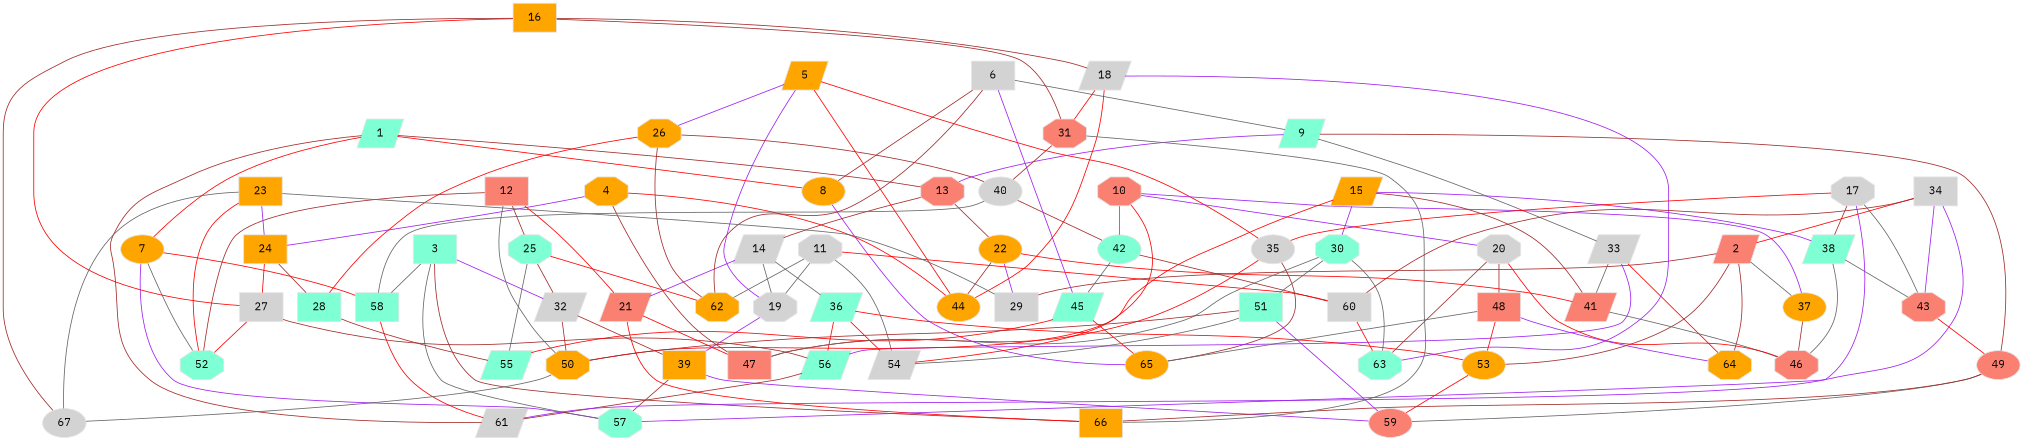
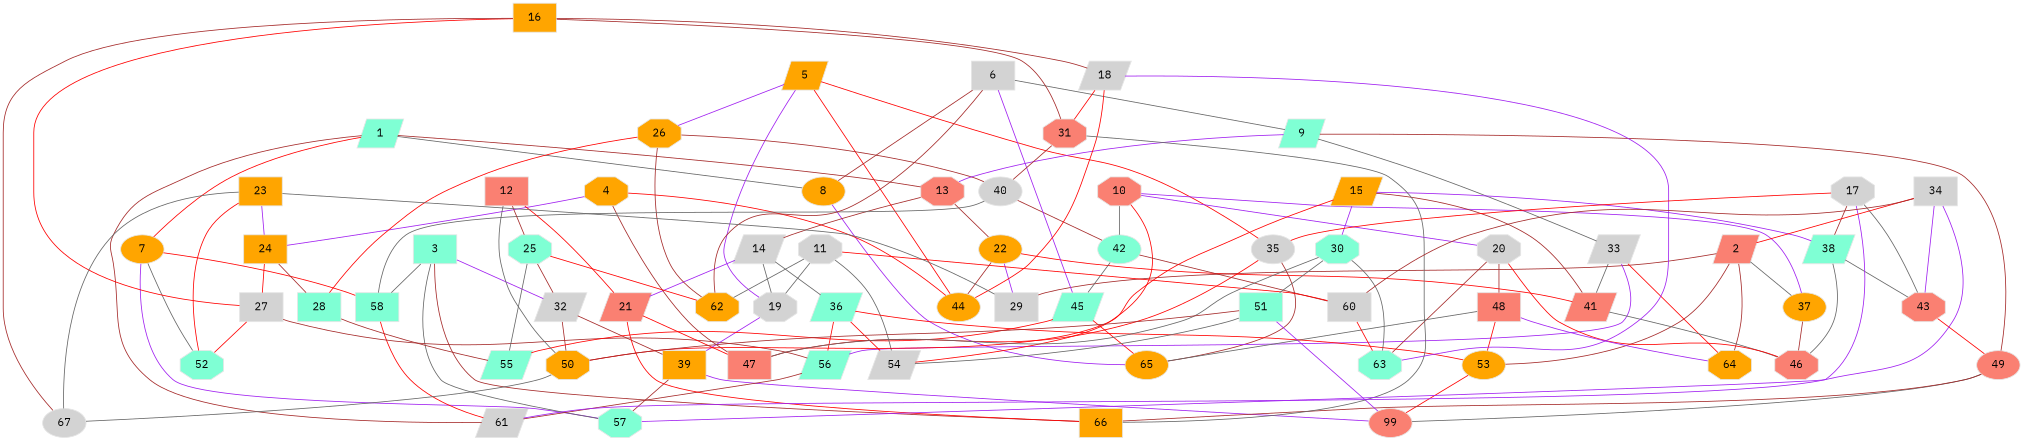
edge "1" -- "8": color red -> gray40
edge "12" -- "52": removed
node "59": label "59" -> "99"
